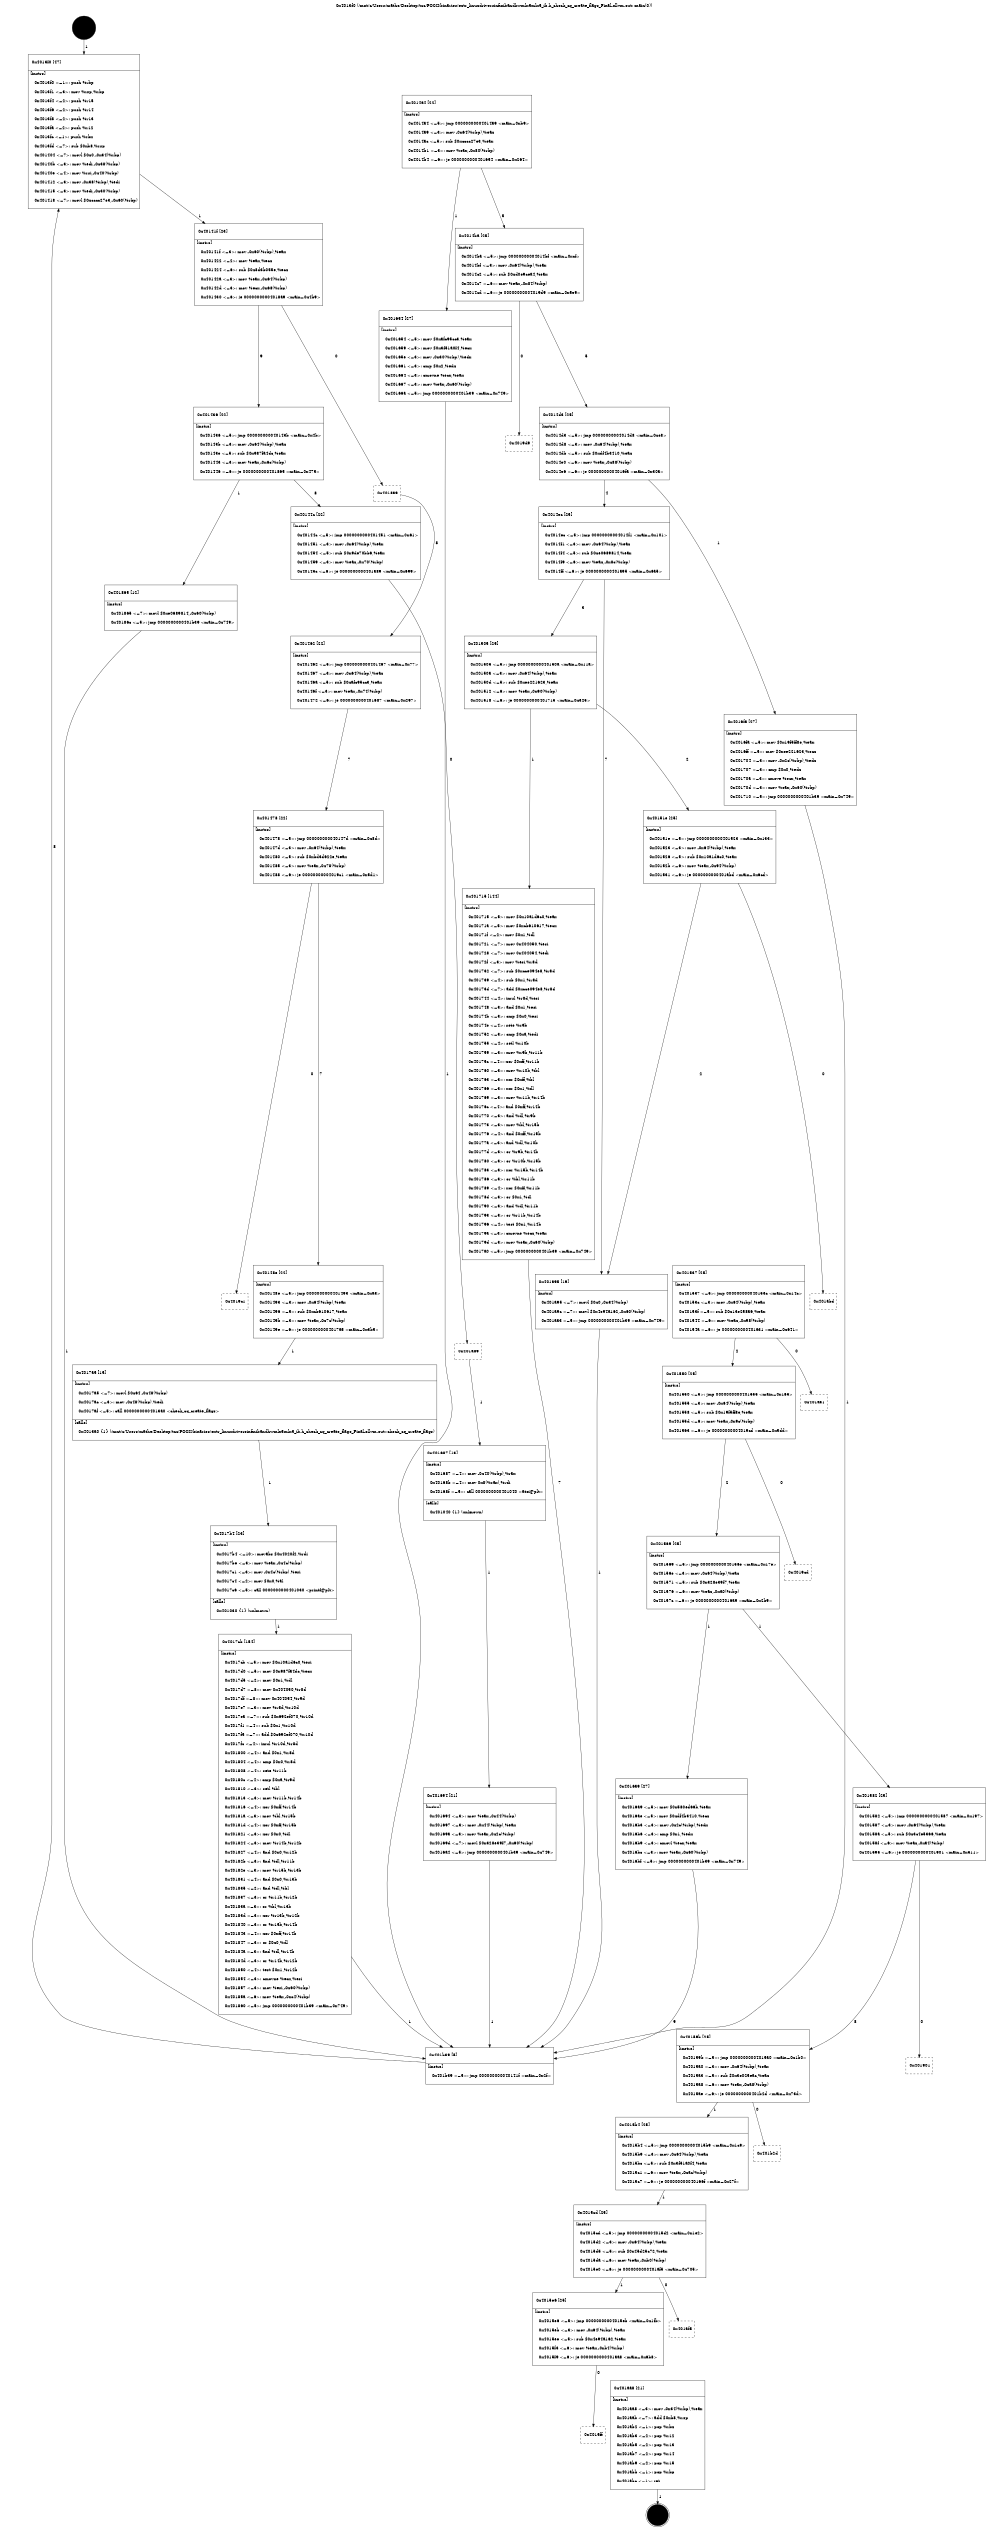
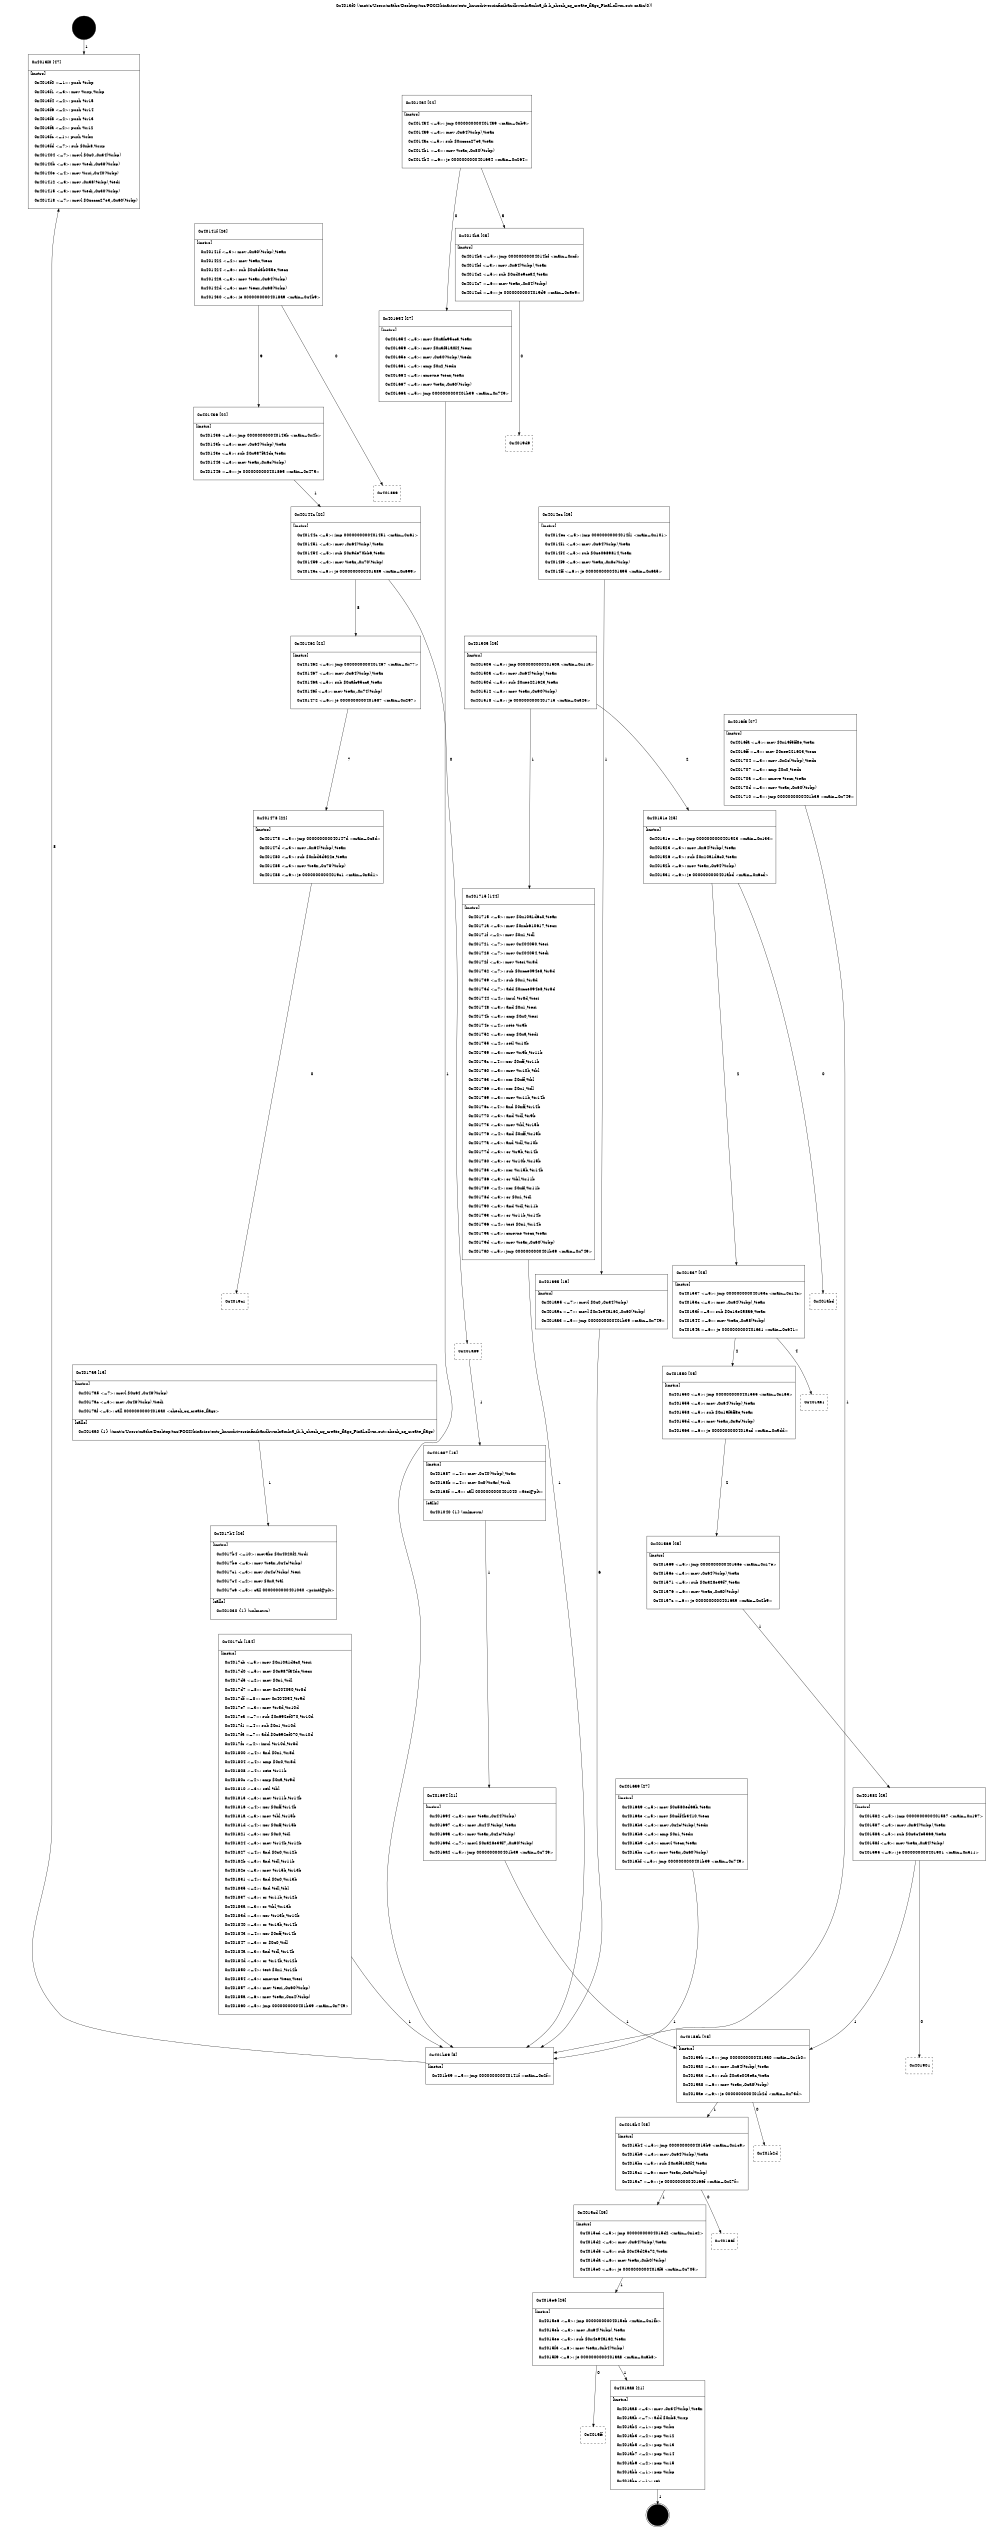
edge "0x4013f0 [47]" -> "0x40141f [23]": removed, label "1"
edge "0x4014a4 [22]" -> "0x401654 [27]": label " 1" -> " 0"
node "0x4014d3 [25]": removed
edge "0x401436 [22]" -> "0x40144c [22]": label " 8" -> " 1"
edge "0x4018a9" -> "0x401462 [22]": now "0x40144c [22]" -> "0x401462 [22]"
edge "0x4014ec [25]" -> "0x401505 [25]": removed, label "3"
node "0x401865 [12]": removed
edge "0x4014ec [25]" -> "0x401a95 [19]": label " 7" -> " 1"
edge "0x40151e [25]" -> "0x401a95 [19]": now "0x40151e [25]" -> "0x401537 [25]"
node "0x40148e [22]": removed
edge "0x401537 [25]" -> "0x401a31": label " 0" -> " 4"
edge "0x401715 [144]" -> "0x401b39 [5]": label " 7" -> " 1"
edge "0x401a95 [19]" -> "0x401b39 [5]": label " 1" -> " 6"
node "0x4019cd": removed
edge "0x4017b4 [23]" -> "0x4017cb [154]": removed, label "1"
edge "0x401569 [25]" -> "0x4016a9 [27]": removed, label "1"
edge "0x401694 [21]" -> "0x401b39 [5]": now "0x401694 [21]" -> "0x40159b [25]"
edge "0x4016a9 [27]" -> "0x401b39 [5]": label " 9" -> " 1"
edge "0x401582 [25]" -> "0x40159b [25]": label " 8" -> " 1"
node "0x40166f": added
node "0x401af5": removed
edge "0x4015e6 [25]" -> "0x401aa8 [21]": added, label "1"
